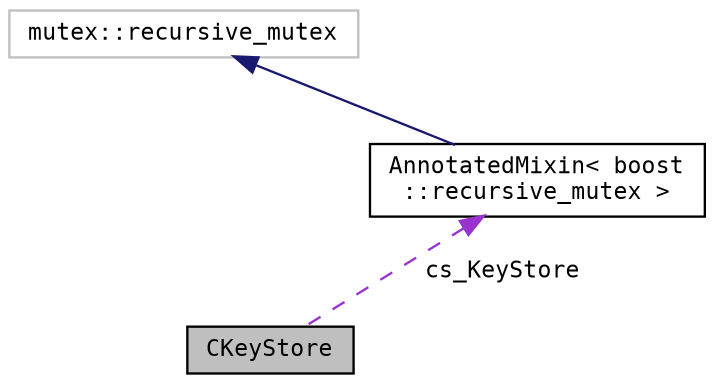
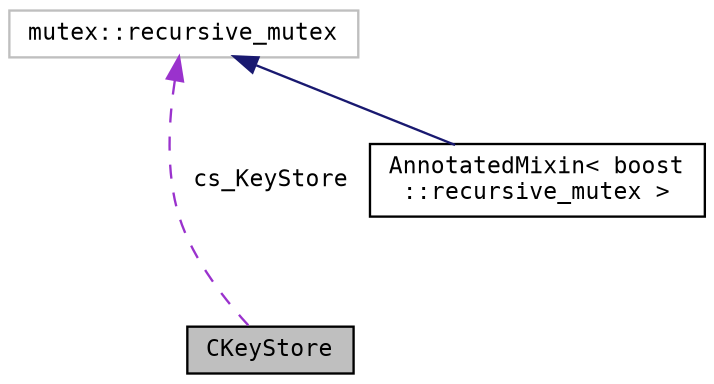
edge "CKeyStore" -> "AnnotatedMixin< boost ::recursive_mutex >": now "CKeyStore" -> "mutex::recursive_mutex"
